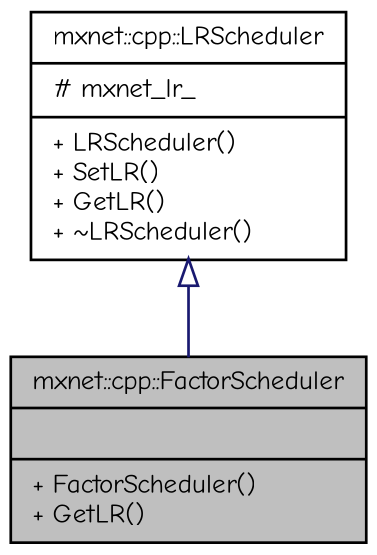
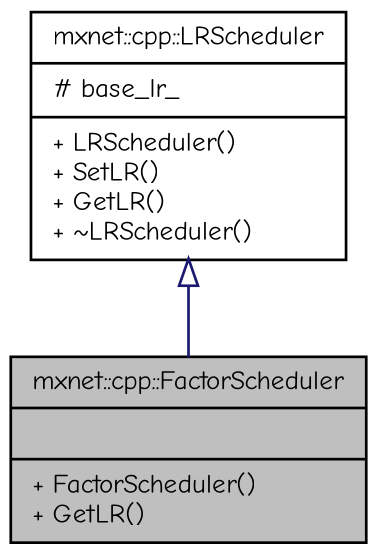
node "mxnet::cpp::LRScheduler": text "# mxnet_lr_" -> "# base_lr_"
